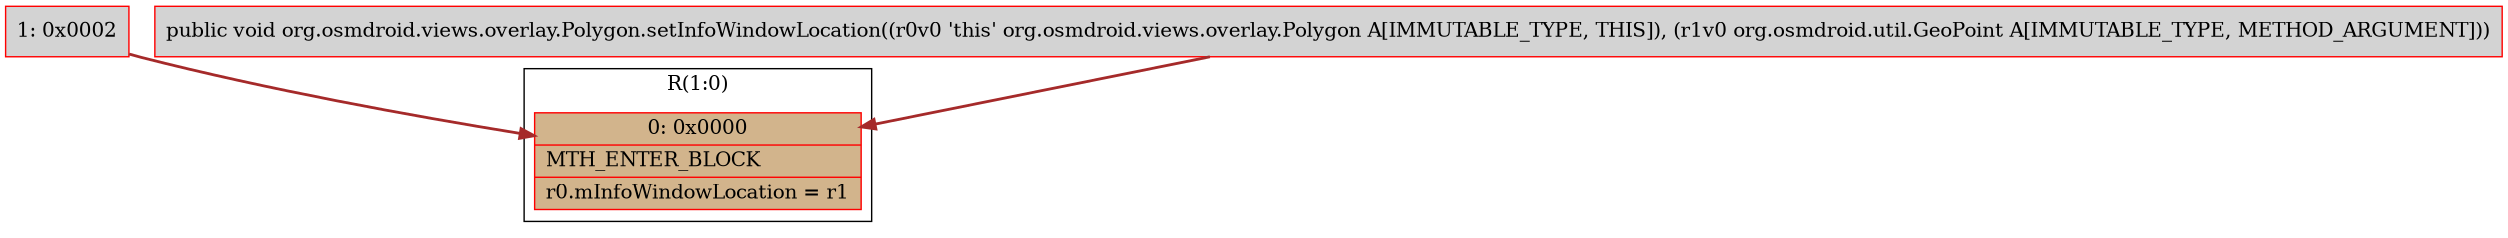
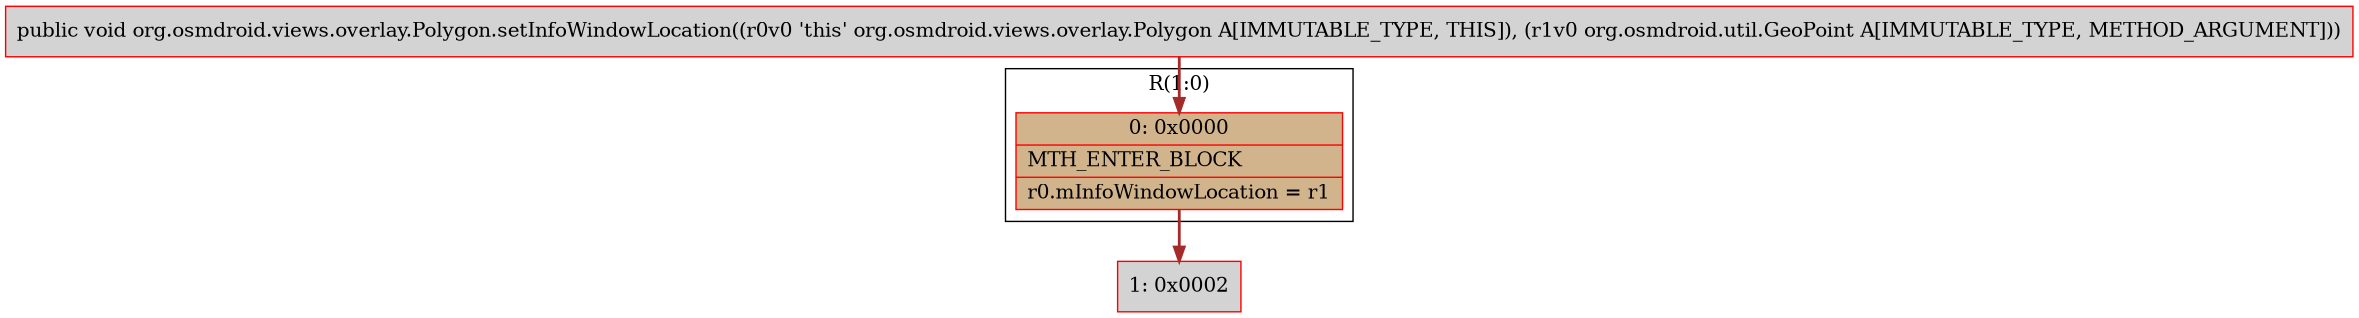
edge "1: 0x0002" -> "0: 0x0000": reversed
